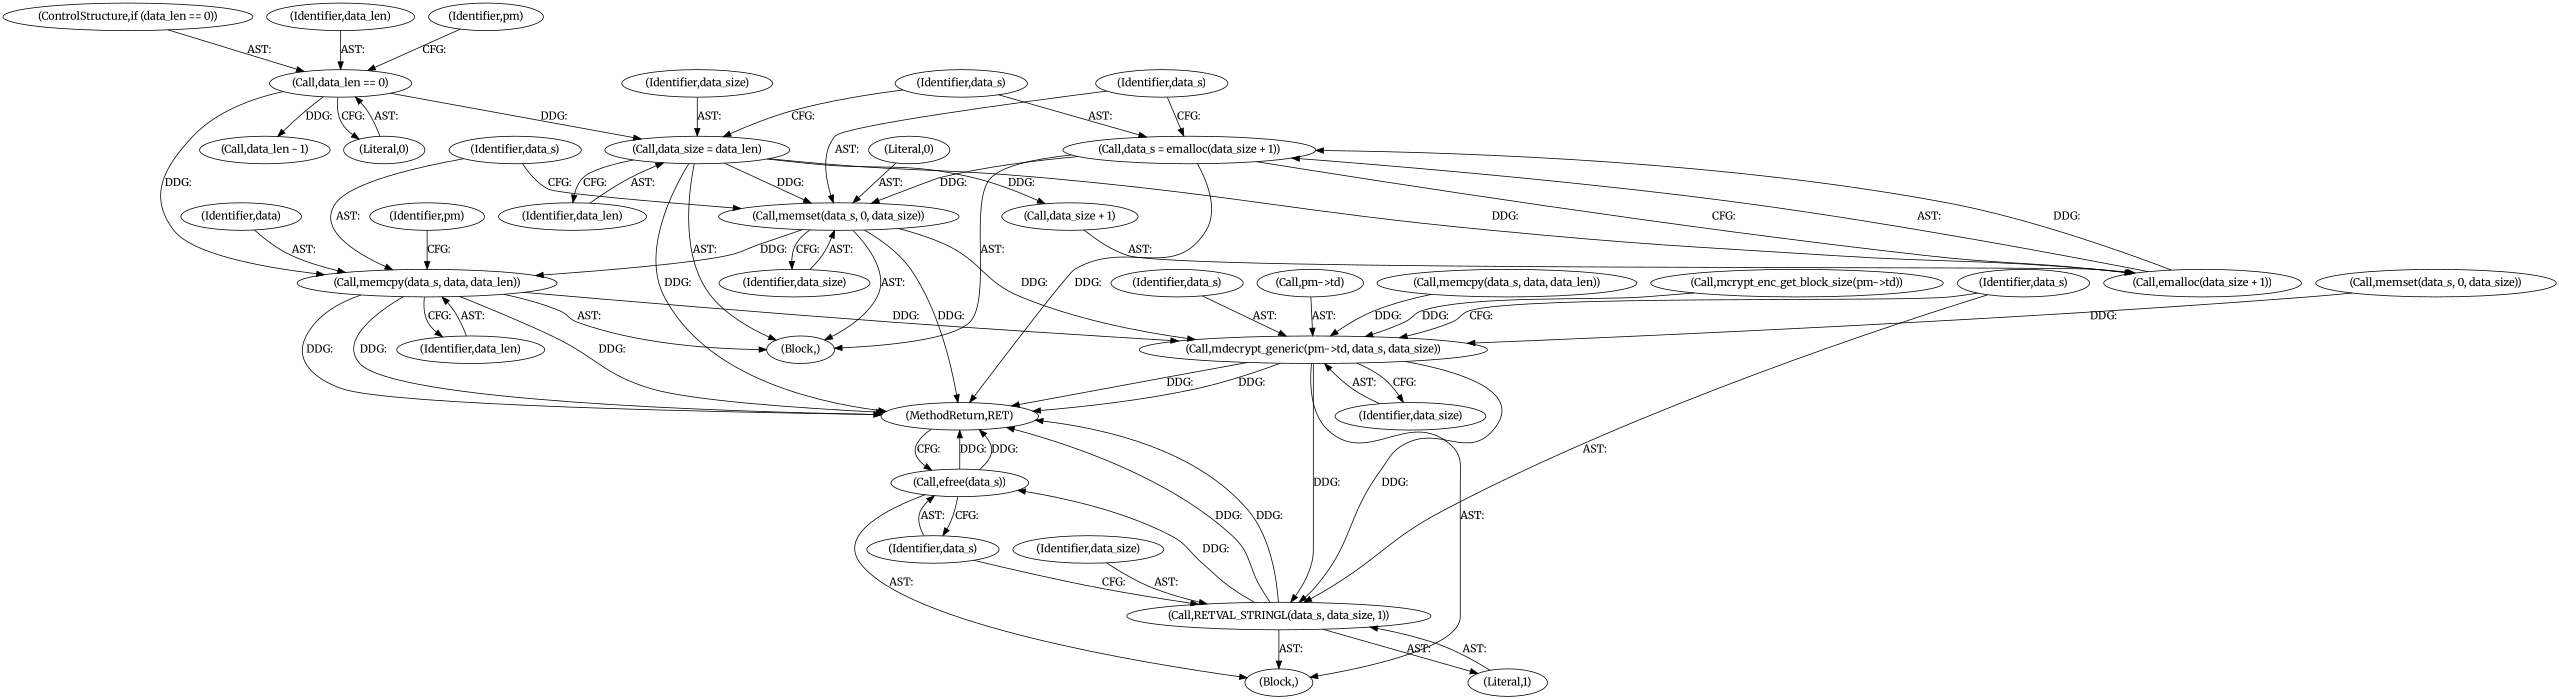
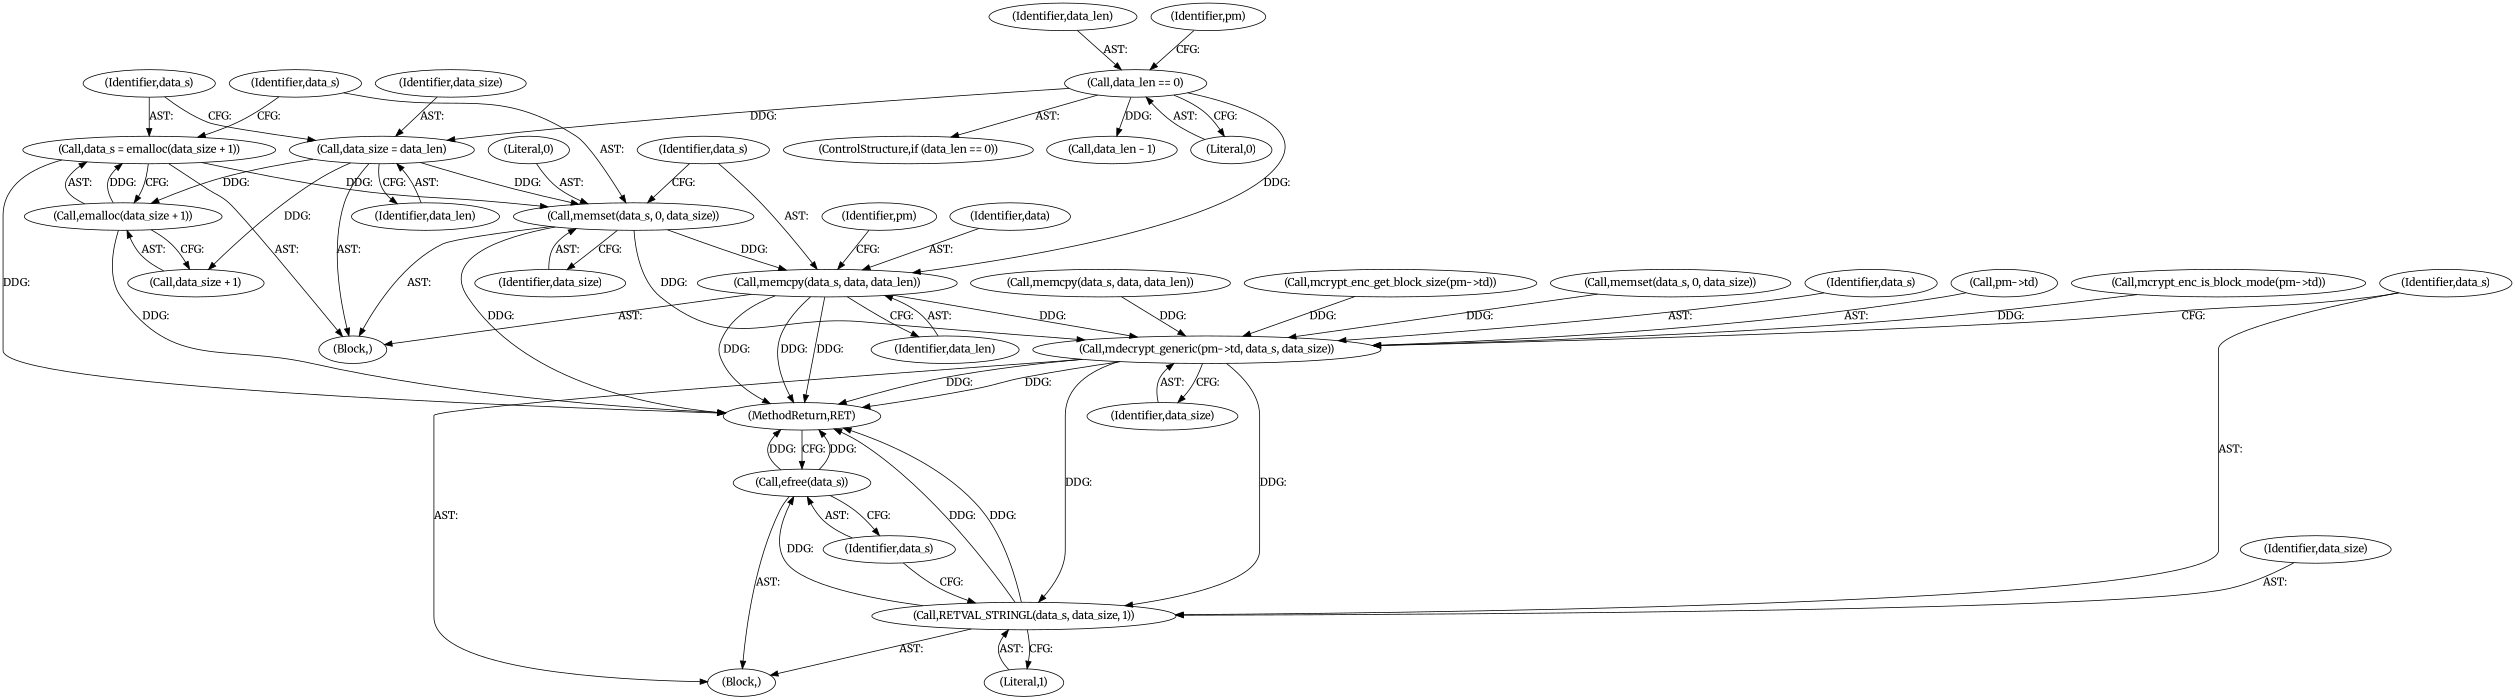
edge "(ControlStructure,if (data_len == 0))" -> "(Call,data_len == 0)": reversed
edge "(Call,emalloc(data_size + 1))" -> "(Call,data_size + 1)": added, label "CFG:"
node "(Call,mcrypt_enc_is_block_mode(pm->td))": added
edge "(Call,data_size = data_len)" -> "(MethodReturn,RET)": now "(Call,emalloc(data_size + 1))" -> "(MethodReturn,RET)"
edge "(Call,RETVAL_STRINGL(data_s, data_size, 1))" -> "(Literal,1)": label "AST: " -> "CFG: "
